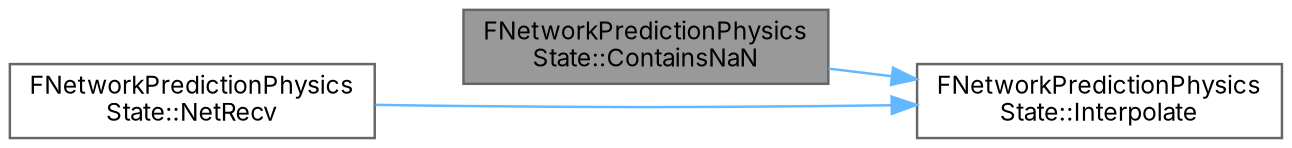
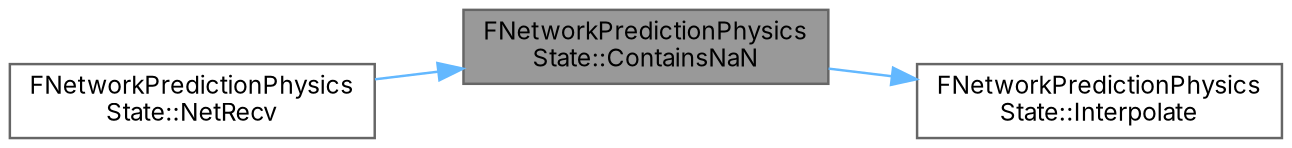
edge "FNetworkPredictionPhysics State::NetRecv" -> "FNetworkPredictionPhysics State::Interpolate": now "FNetworkPredictionPhysics State::NetRecv" -> "FNetworkPredictionPhysics State::ContainsNaN"
